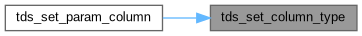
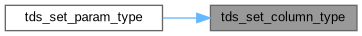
node "tds_set_param_column": label "tds_set_param_column" -> "tds_set_param_type"
